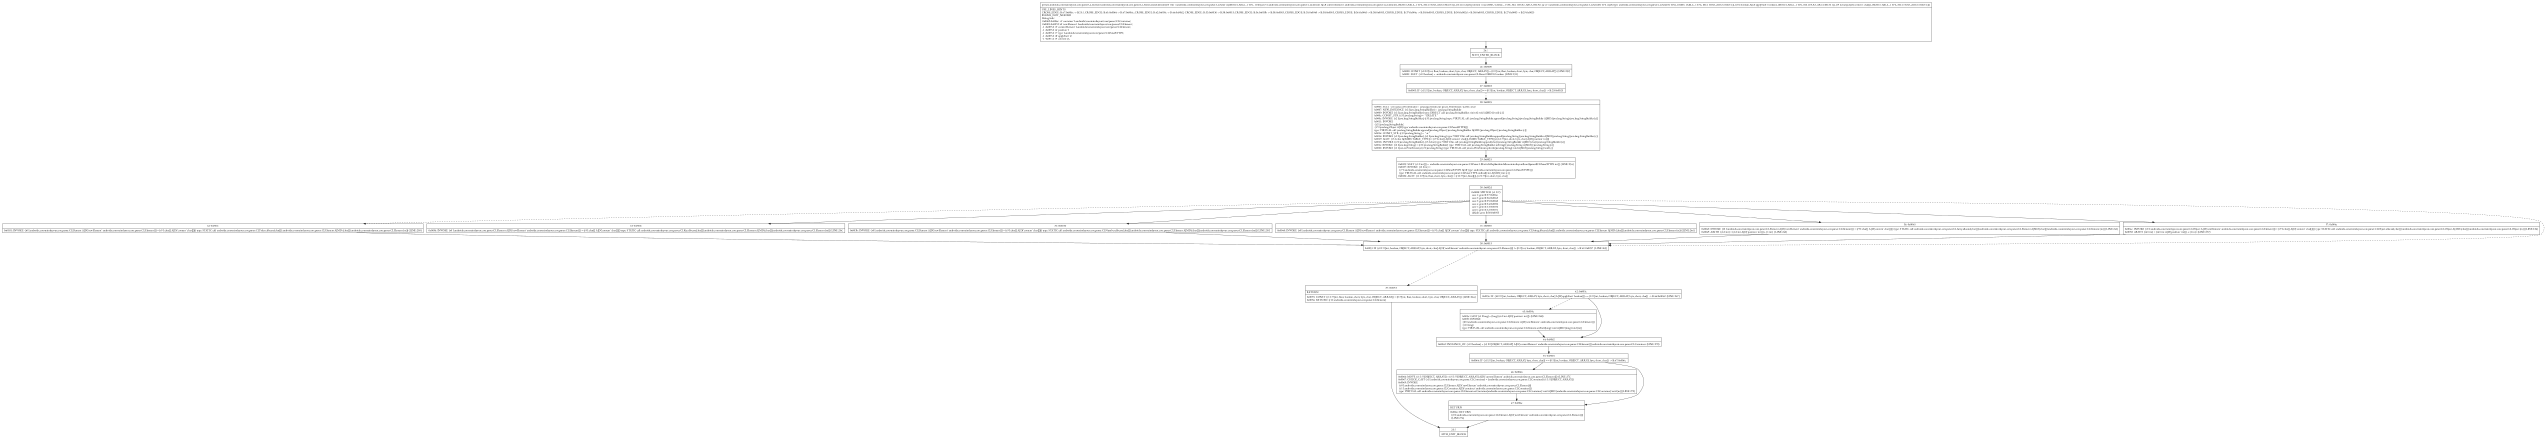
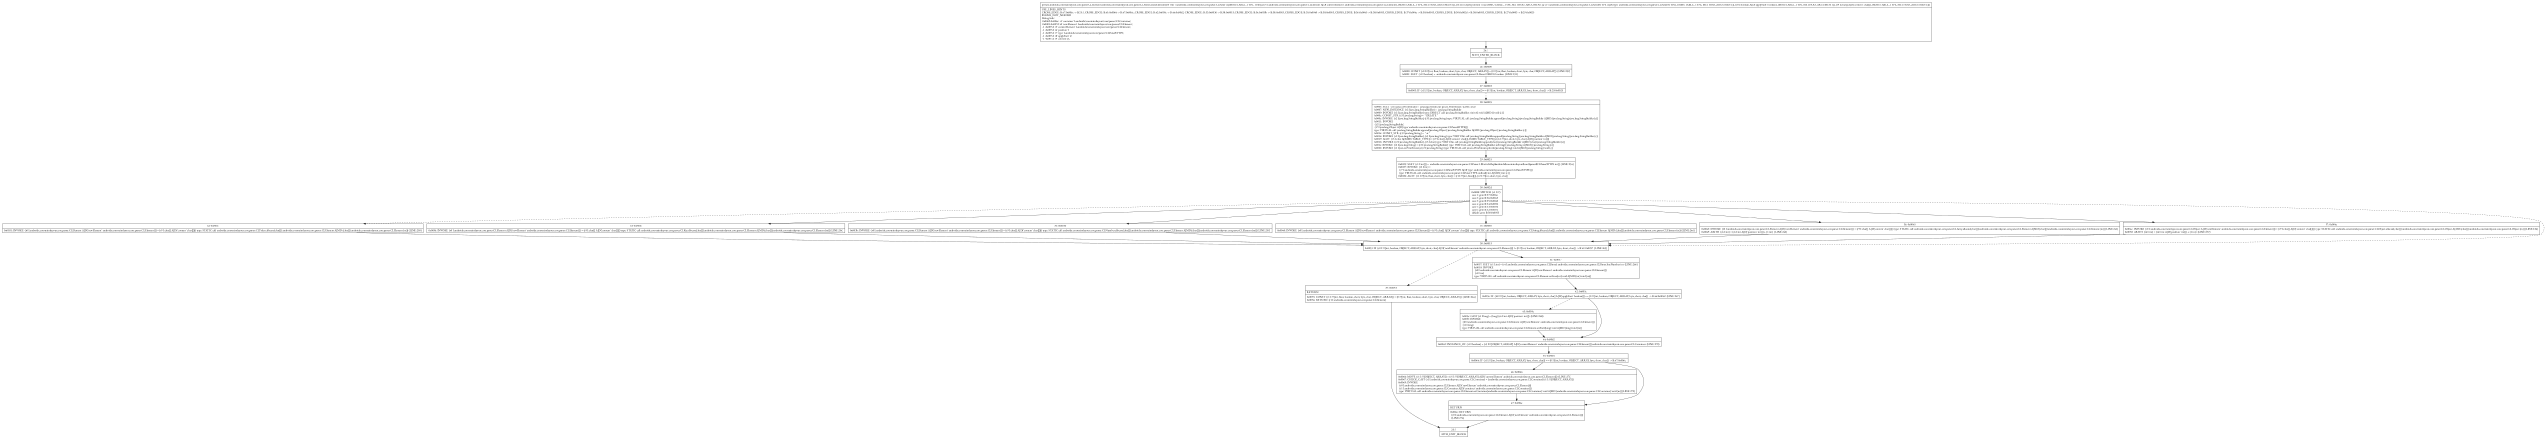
edge "29: 0x0025" -> "30: 0x002d": added
edge "33: 0x0036" -> "38: 0x0053": added
node "41: 0x0057": added
